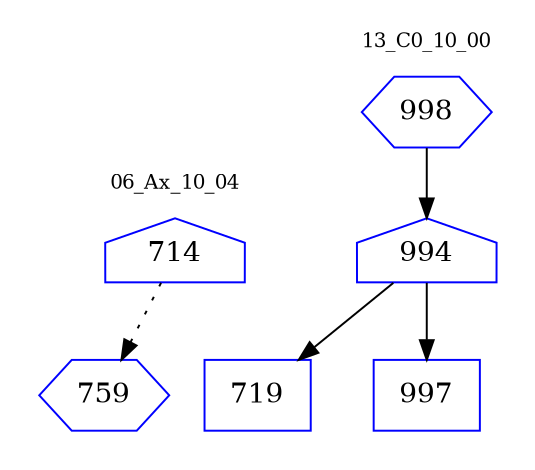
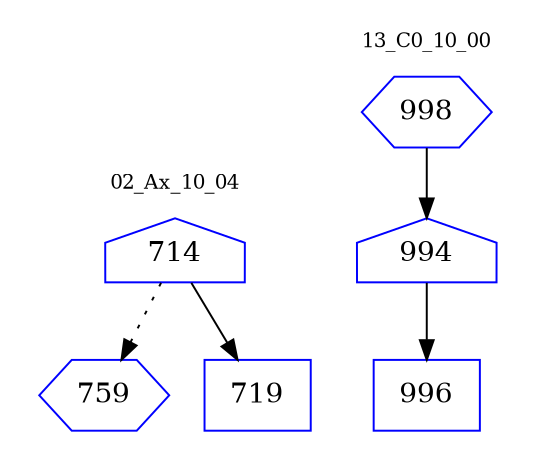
cluster "06_Ax_10_04": label "06_Ax_10_04" -> "02_Ax_10_04"
edge "994" -> "719": now "714" -> "719"
node "997": label "997" -> "996"
